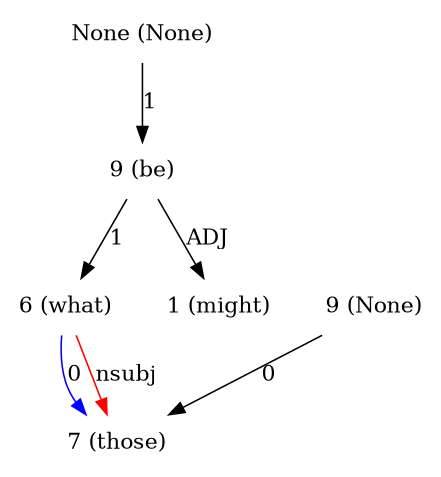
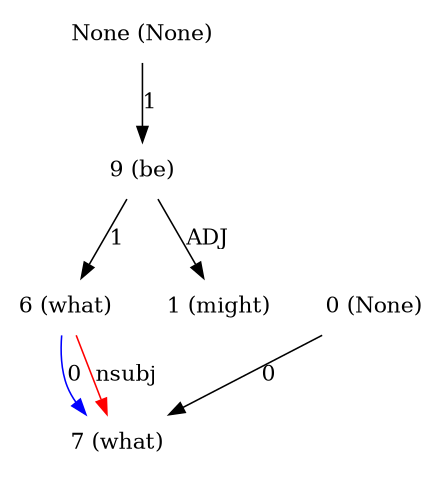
node "9 (None)": label "9 (None)" -> "0 (None)"
node "7 (those)": label "7 (those)" -> "7 (what)"
